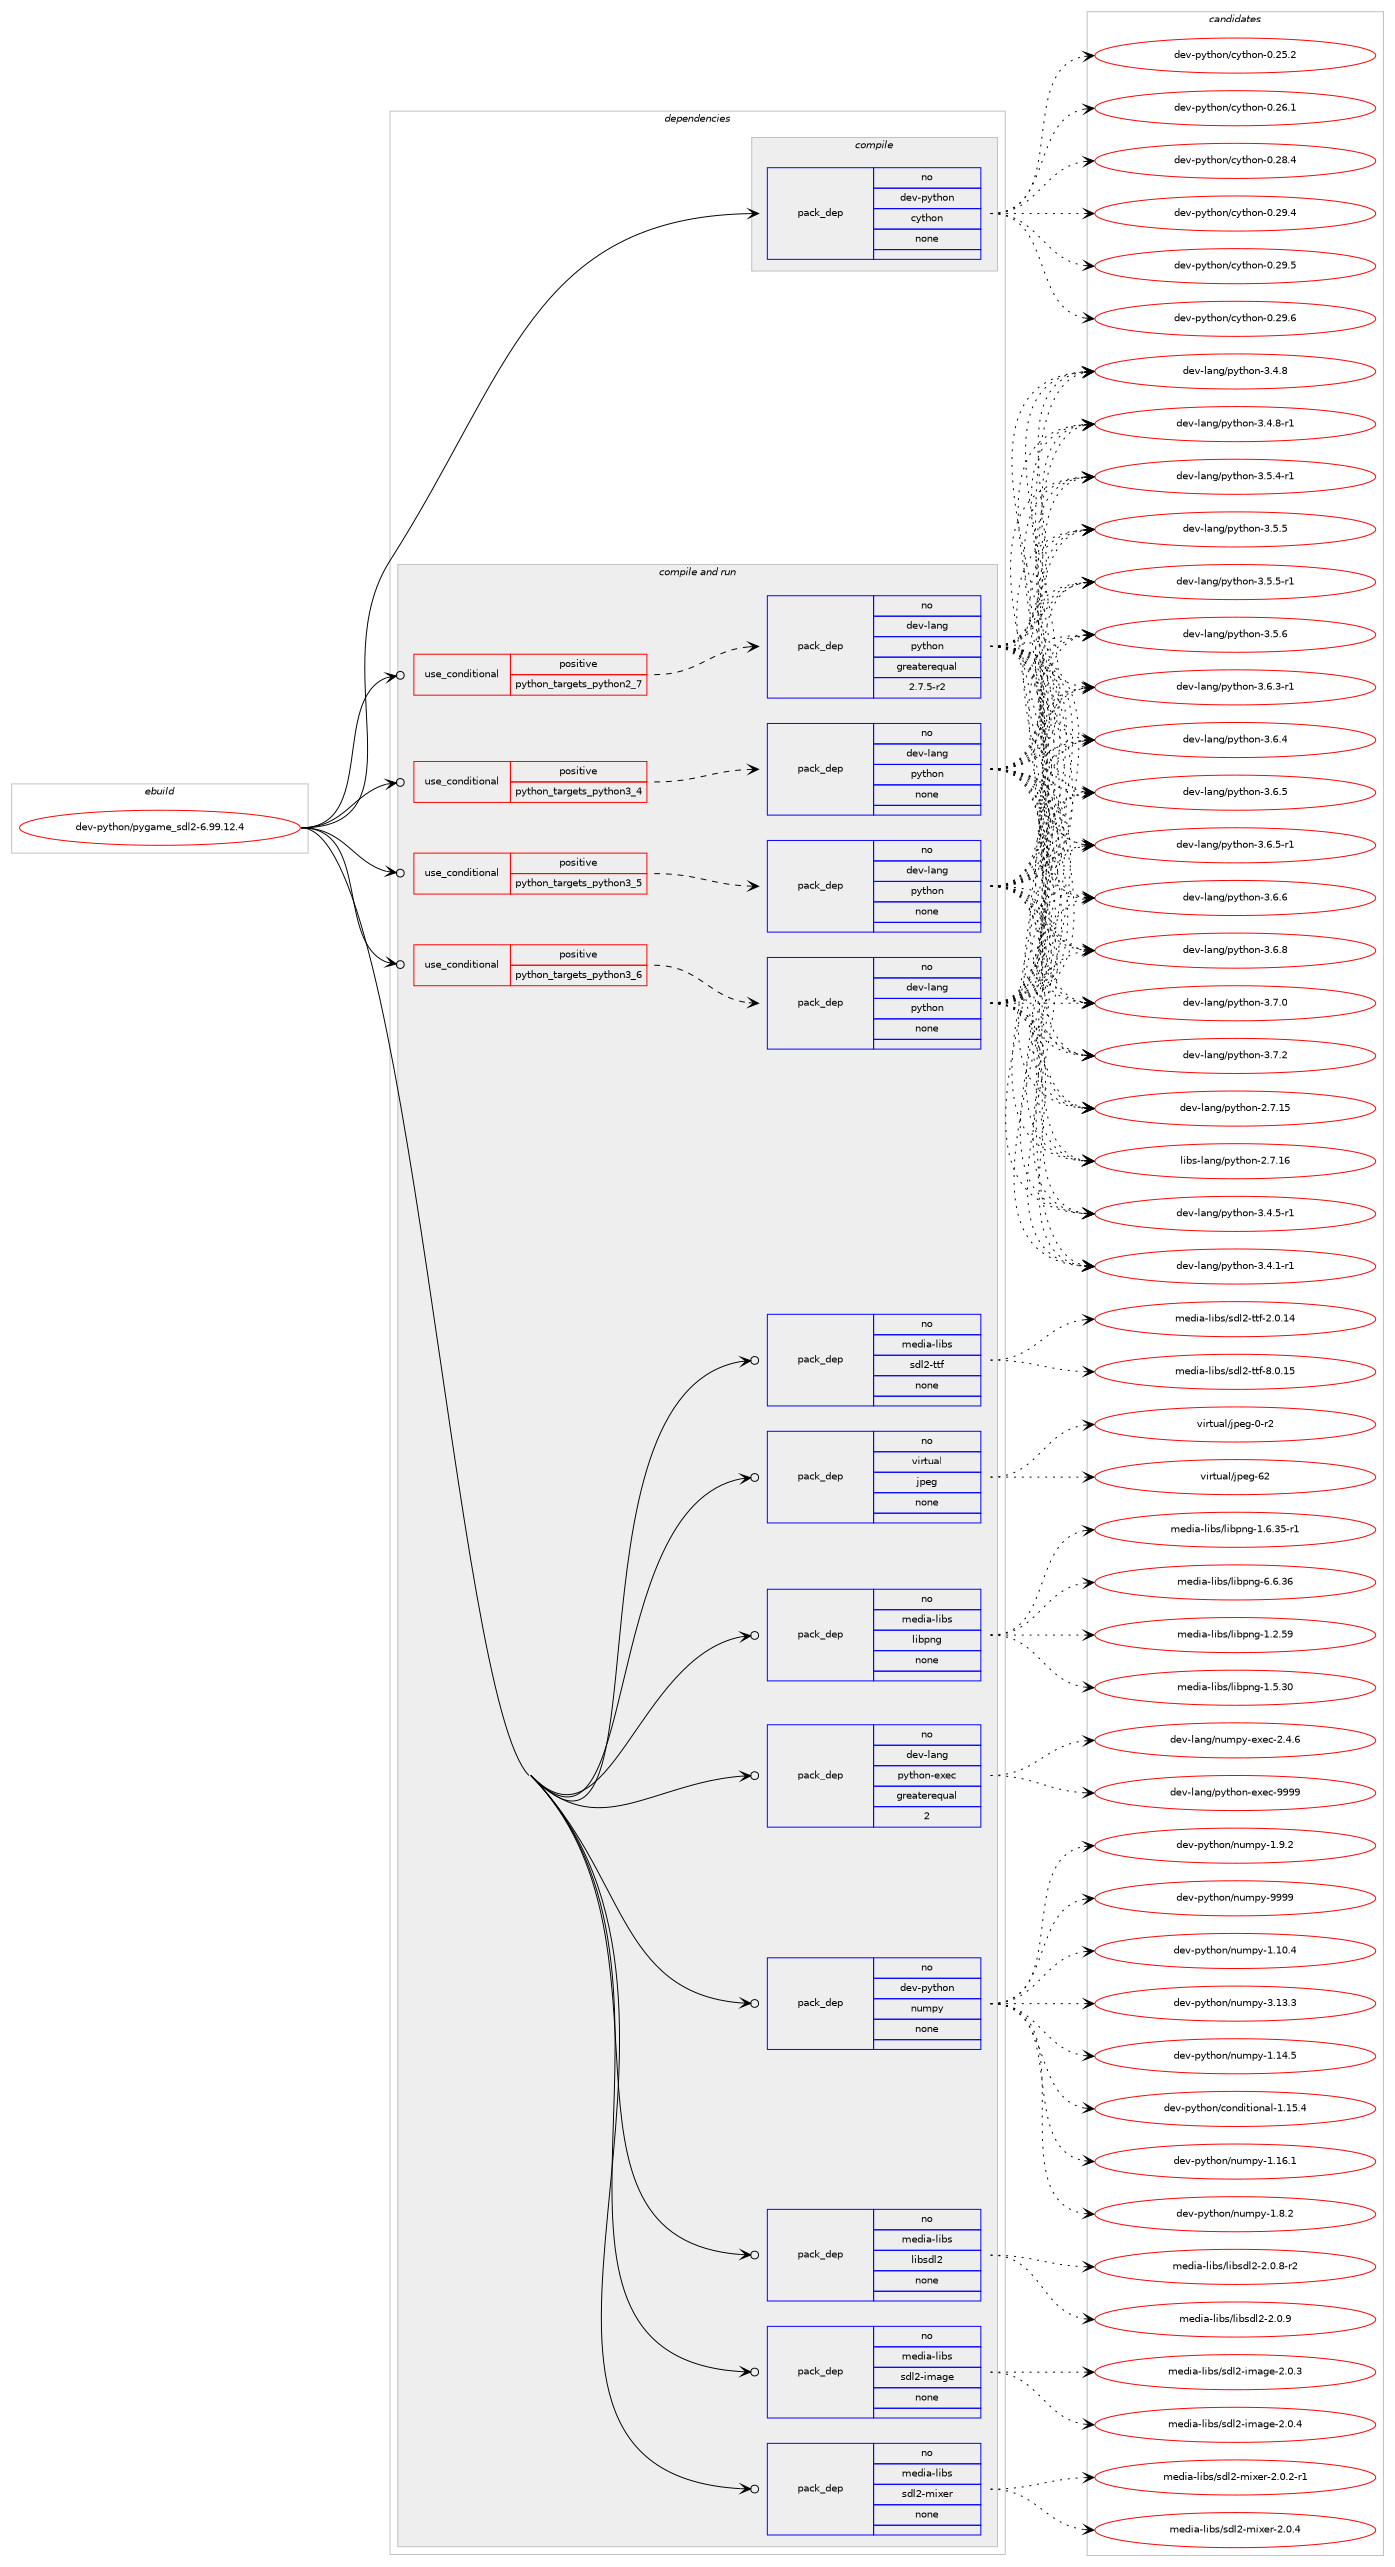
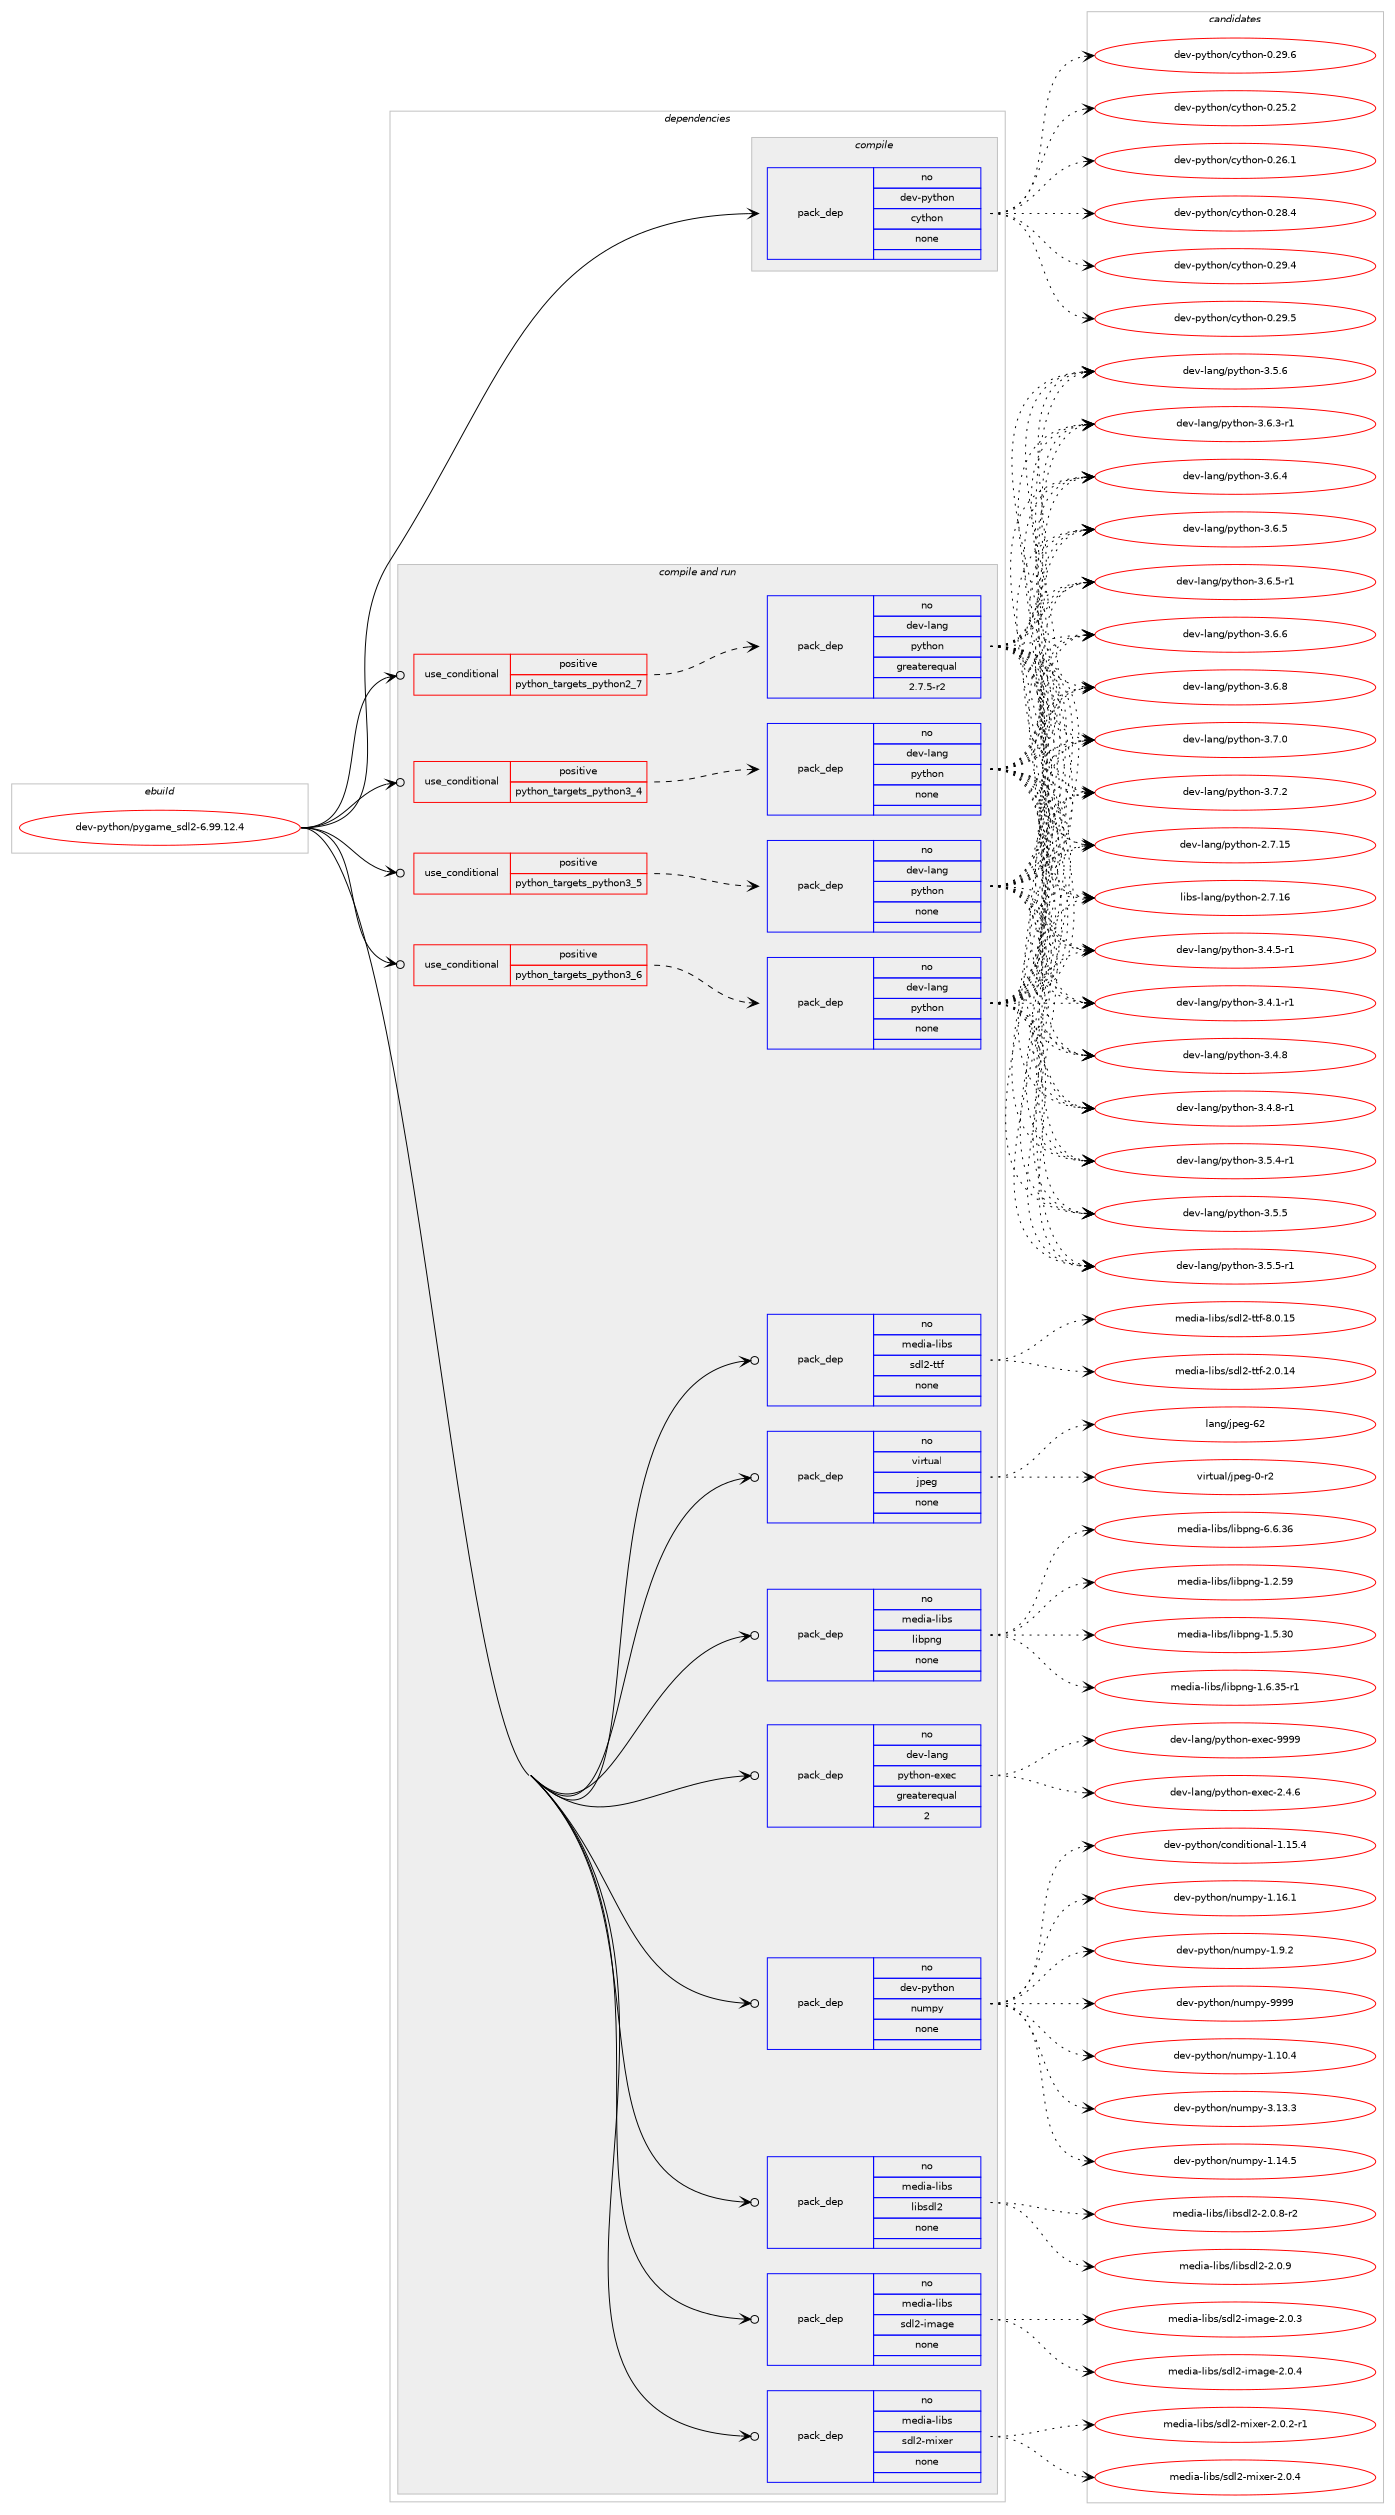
node "virtual/jpeg-62": label "virtual/jpeg-62" -> "lang/jpeg-62"
node "dev-lang/numpy-exec-2.4.6": label "dev-lang/numpy-exec-2.4.6" -> "dev-lang/python-exec-2.4.6"
node "dev-python/numpy-1.8.2": removed
